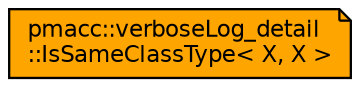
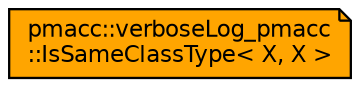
node "pmacc::verboseLog_detail ::IsSameClassType< X, X >": label "pmacc::verboseLog_detail ::IsSameClassType< X, X >" -> "pmacc::verboseLog_pmacc ::IsSameClassType< X, X >"
